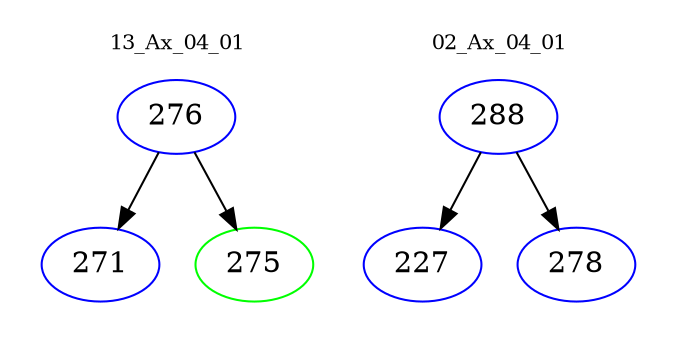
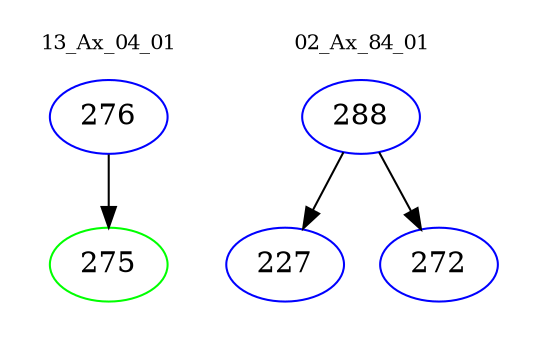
cluster "02_Ax_04_01": label "02_Ax_04_01" -> "02_Ax_84_01"
node "271": removed
node "278": label "278" -> "272"
